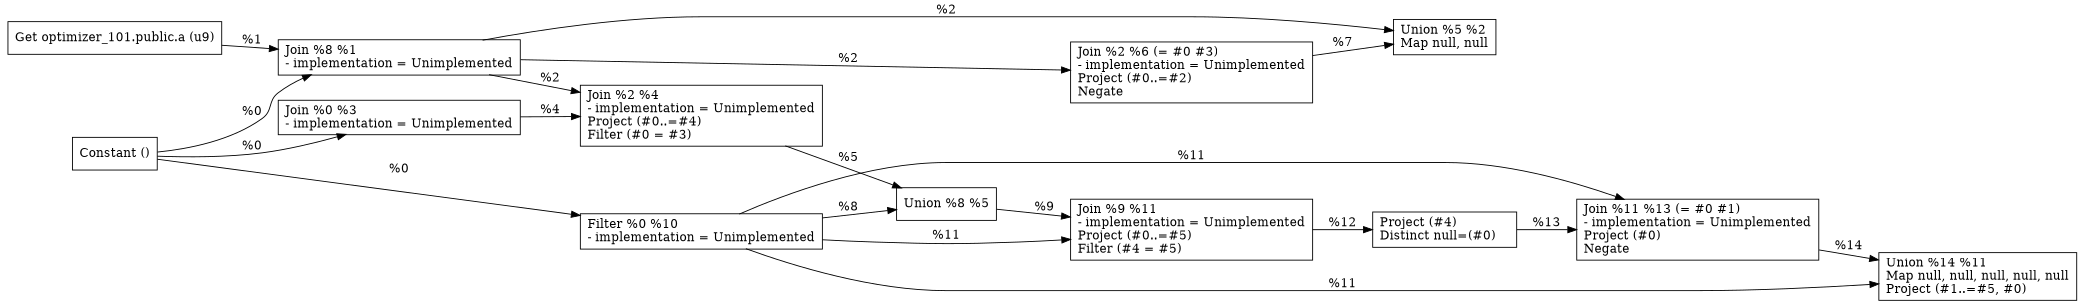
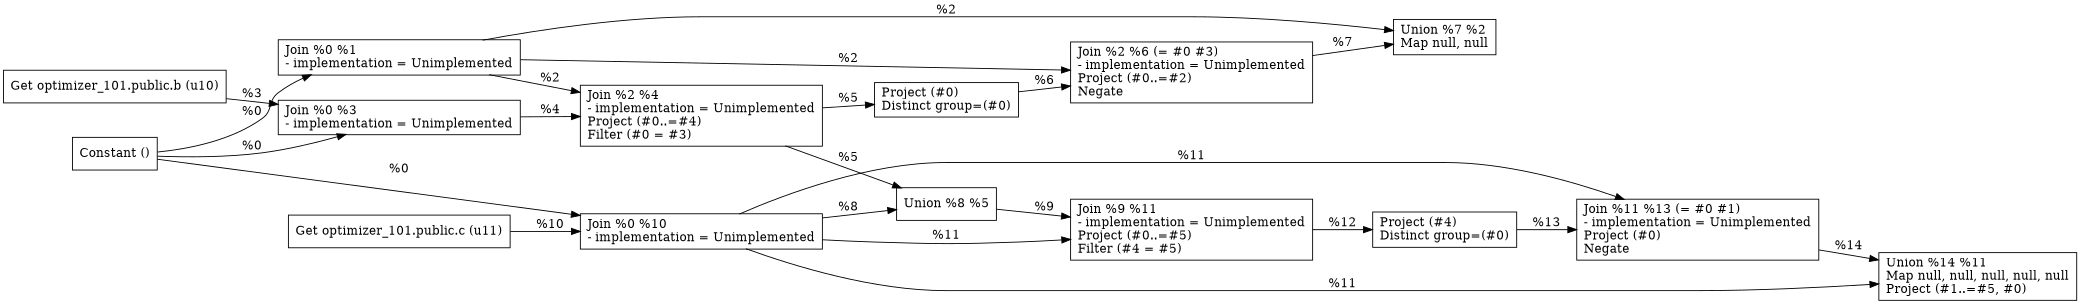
node "Union %5 %2 Map null, null": label "Union %5 %2 Map null, null" -> "Union %7 %2 Map null, null"
node "Get optimizer_101.public.a (u9)": removed
node "Join %8 %1 - implementation = Unimplemented": label "Join %8 %1 - implementation = Unimplemented" -> "Join %0 %1 - implementation = Unimplemented"
node "Get optimizer_101.public.b (u10)": added
node "Project (#0) Distinct group=(#0)": added
node "Project (#4) Distinct null=(#0)": label "Project (#4) Distinct null=(#0)" -> "Project (#4) Distinct group=(#0)"
node "Get optimizer_101.public.c (u11)": added
node "Filter %0 %10 - implementation = Unimplemented": label "Filter %0 %10 - implementation = Unimplemented" -> "Join %0 %10 - implementation = Unimplemented"
